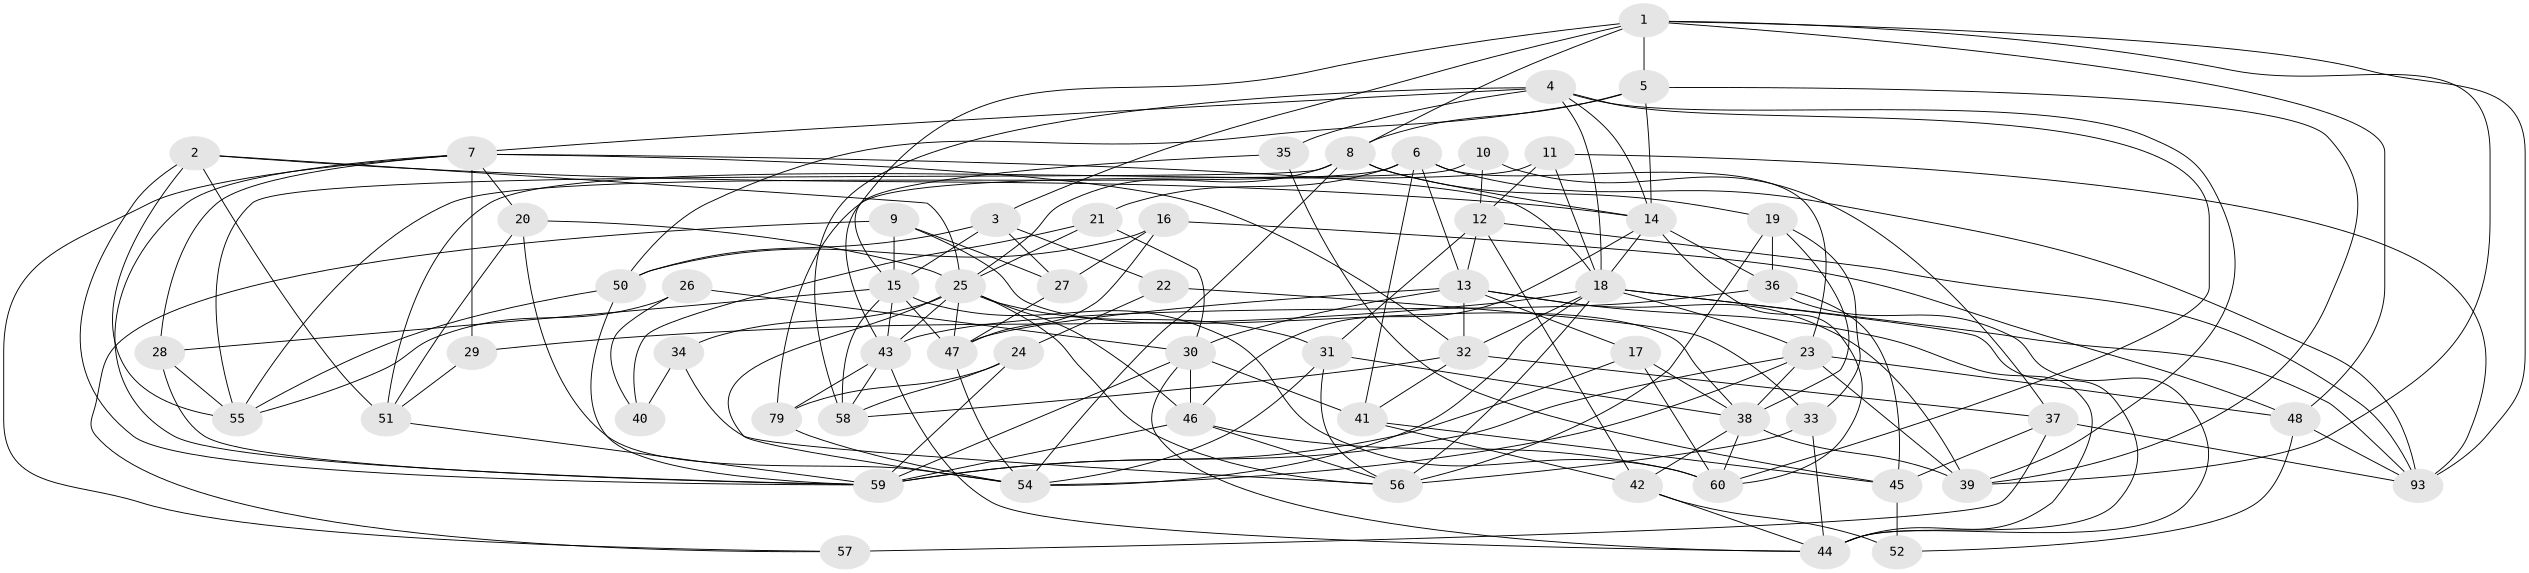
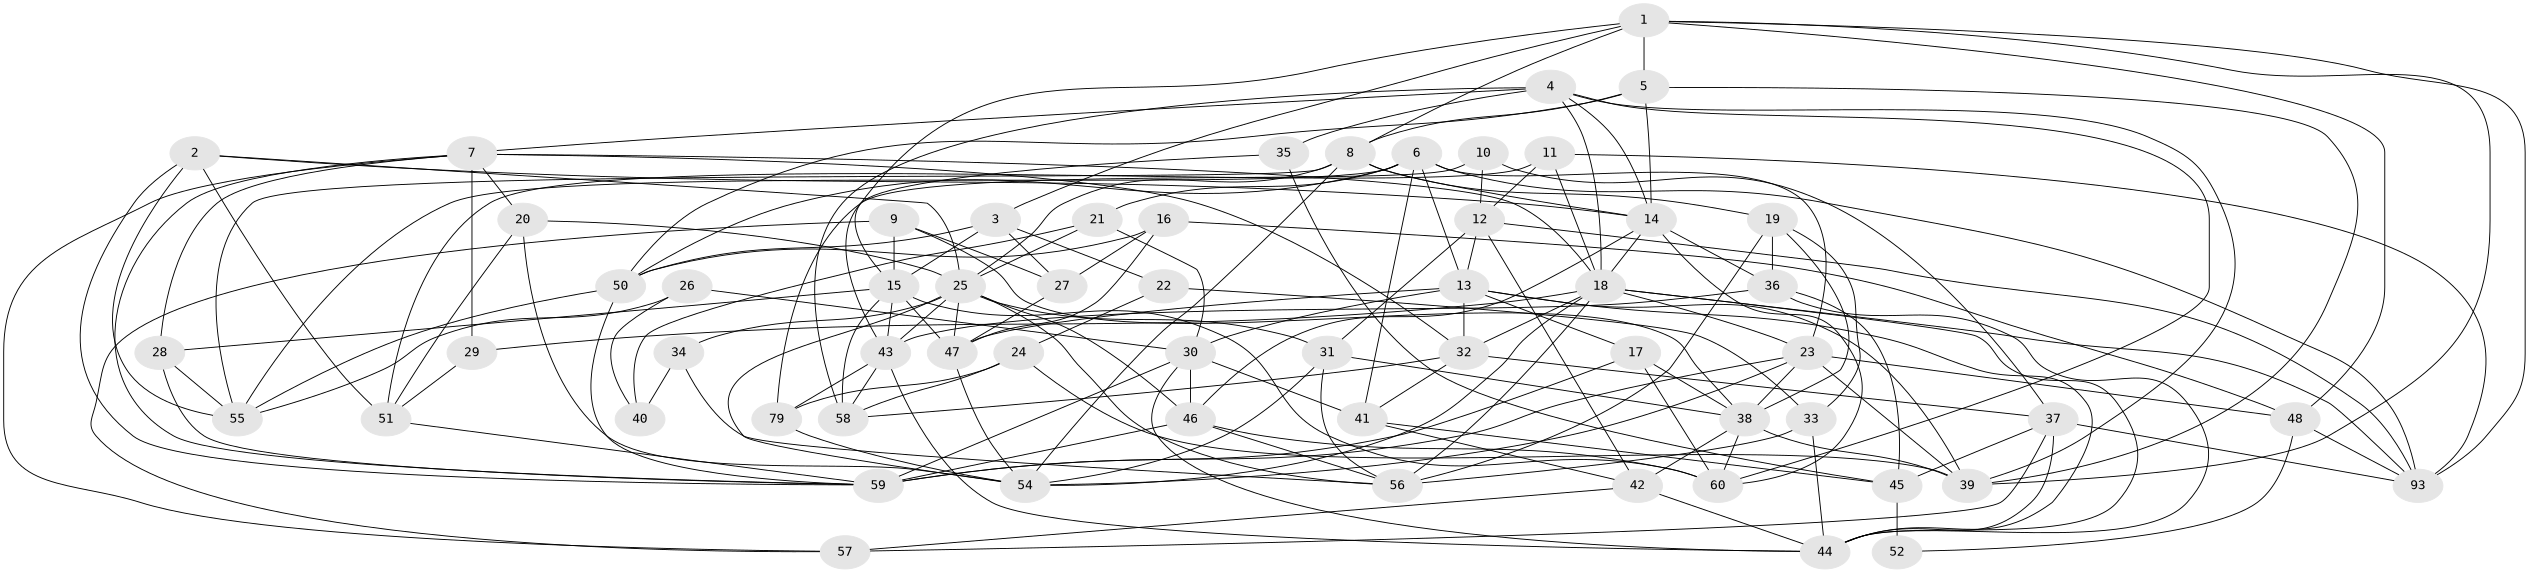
edge "6" -- "50": added
edge "24" -- "59": now "24" -- "39"
edge "37" -- "44": added
edge "42" -- "52": now "42" -- "57"
